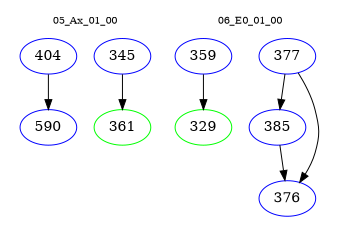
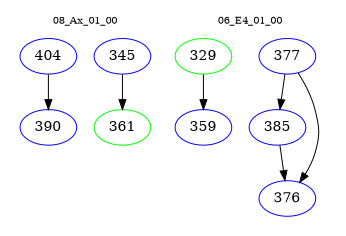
cluster "05_Ax_01_00": label "05_Ax_01_00" -> "08_Ax_01_00"
cluster "06_E0_01_00": label "06_E0_01_00" -> "06_E4_01_00"
edge "359" -> "329": reversed
node "590": label "590" -> "390"
